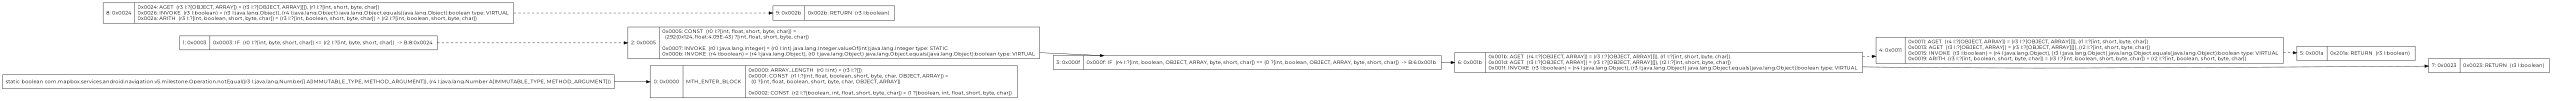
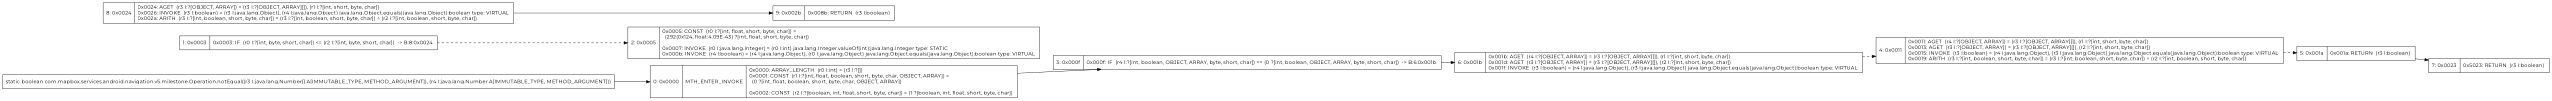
edge "8: 0x0024" -> "9: 0x002b": style dashed -> solid
node "9: 0x002b": text "0x002b: RETURN  (r3 I:boolean)" -> "0x008b: RETURN  (r3 I:boolean)"
node "5: 0x001a": text "0x201a: RETURN  (r3 I:boolean)" -> "0x001a: RETURN  (r3 I:boolean)"
edge "2: 0x0005" -> "3: 0x000f": now "0: 0x0000" -> "3: 0x000f"
node "7: 0x0023": text "0x0023: RETURN  (r3 I:boolean)" -> "0x5023: RETURN  (r3 I:boolean)"
edge "6: 0x001b" -> "7: 0x0023": now "5: 0x001a" -> "7: 0x0023"
node "0: 0x0000": text "MTH_ENTER_BLOCK" -> "MTH_ENTER_INVOKE"
